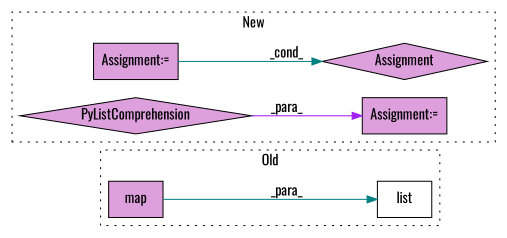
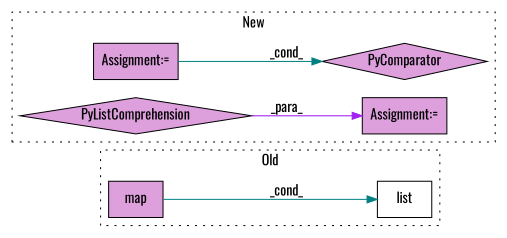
node "Assignment": label "Assignment" -> "PyComparator"
edge "map" -> "list": label "_para_" -> "_cond_"
